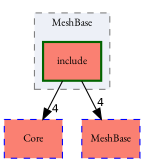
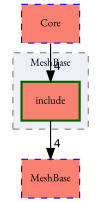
edge "include" -> "Core": reversed
